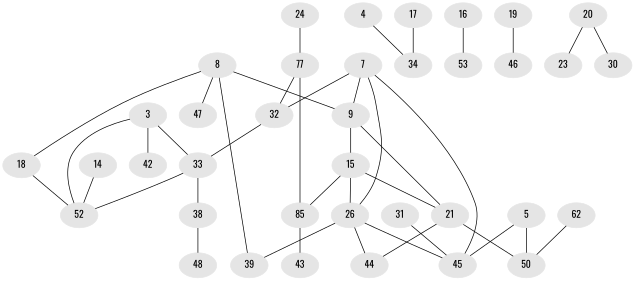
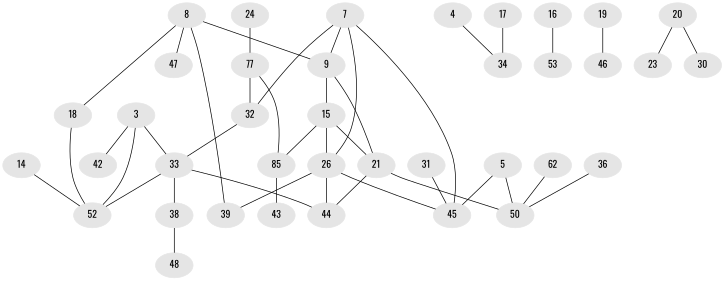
node "36": added
edge "33" -- "44": added
